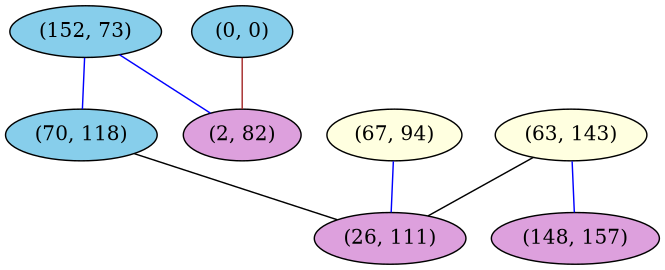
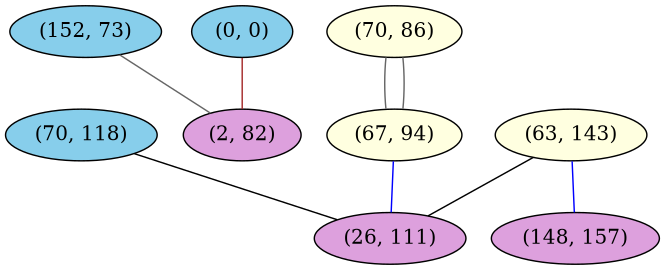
node "(70, 86)": added
edge "(152, 73)" -- "(70, 118)": removed
edge "(152, 73)" -- "(2, 82)": color blue -> gray40
